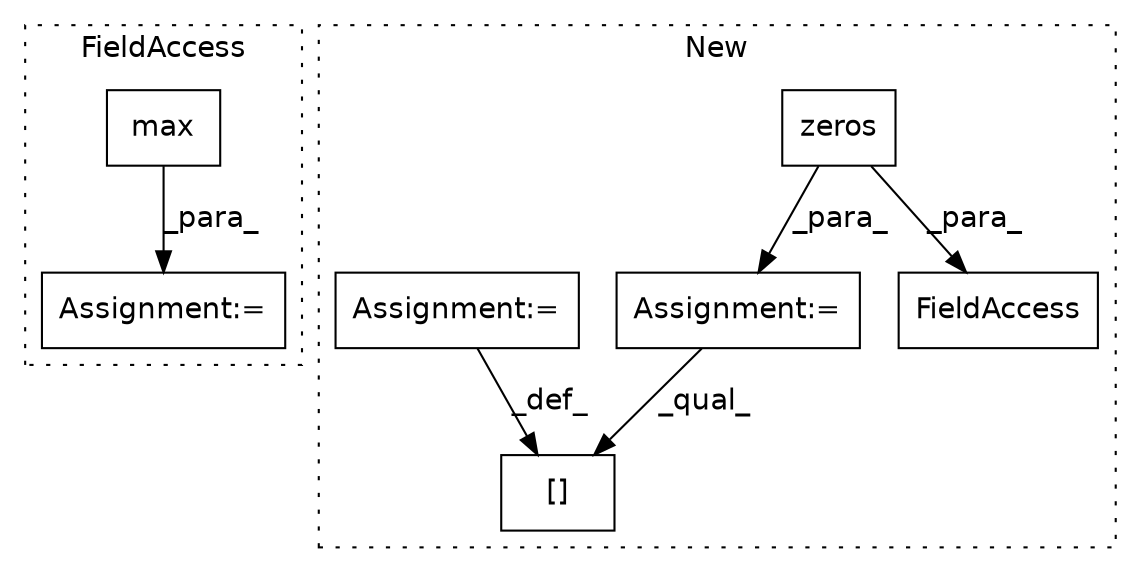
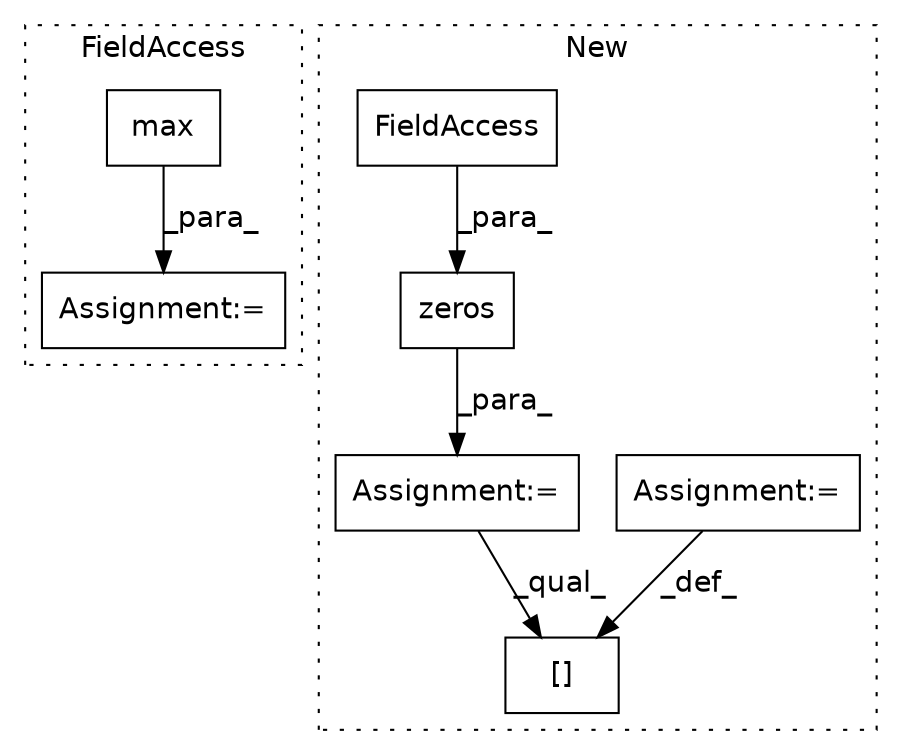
edge "zeros" -> "FieldAccess": reversed
